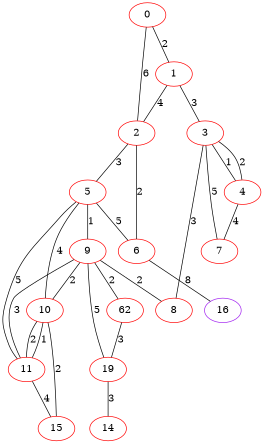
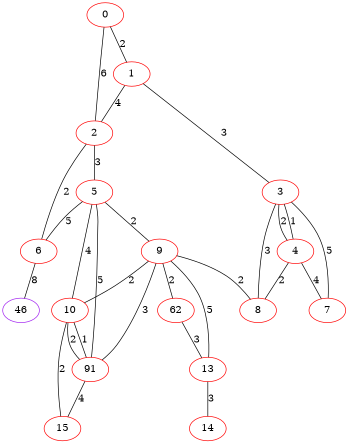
edge "5" -- "9": label "1" -> "2"
edge "4" -- "8": added, label "2"
node "16": label "16" -> "46"
node "11": label "11" -> "91"
node "19": label "19" -> "13"
